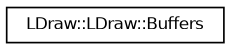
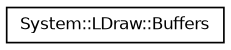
node "LDraw::LDraw::Buffers": label "LDraw::LDraw::Buffers" -> "System::LDraw::Buffers"
